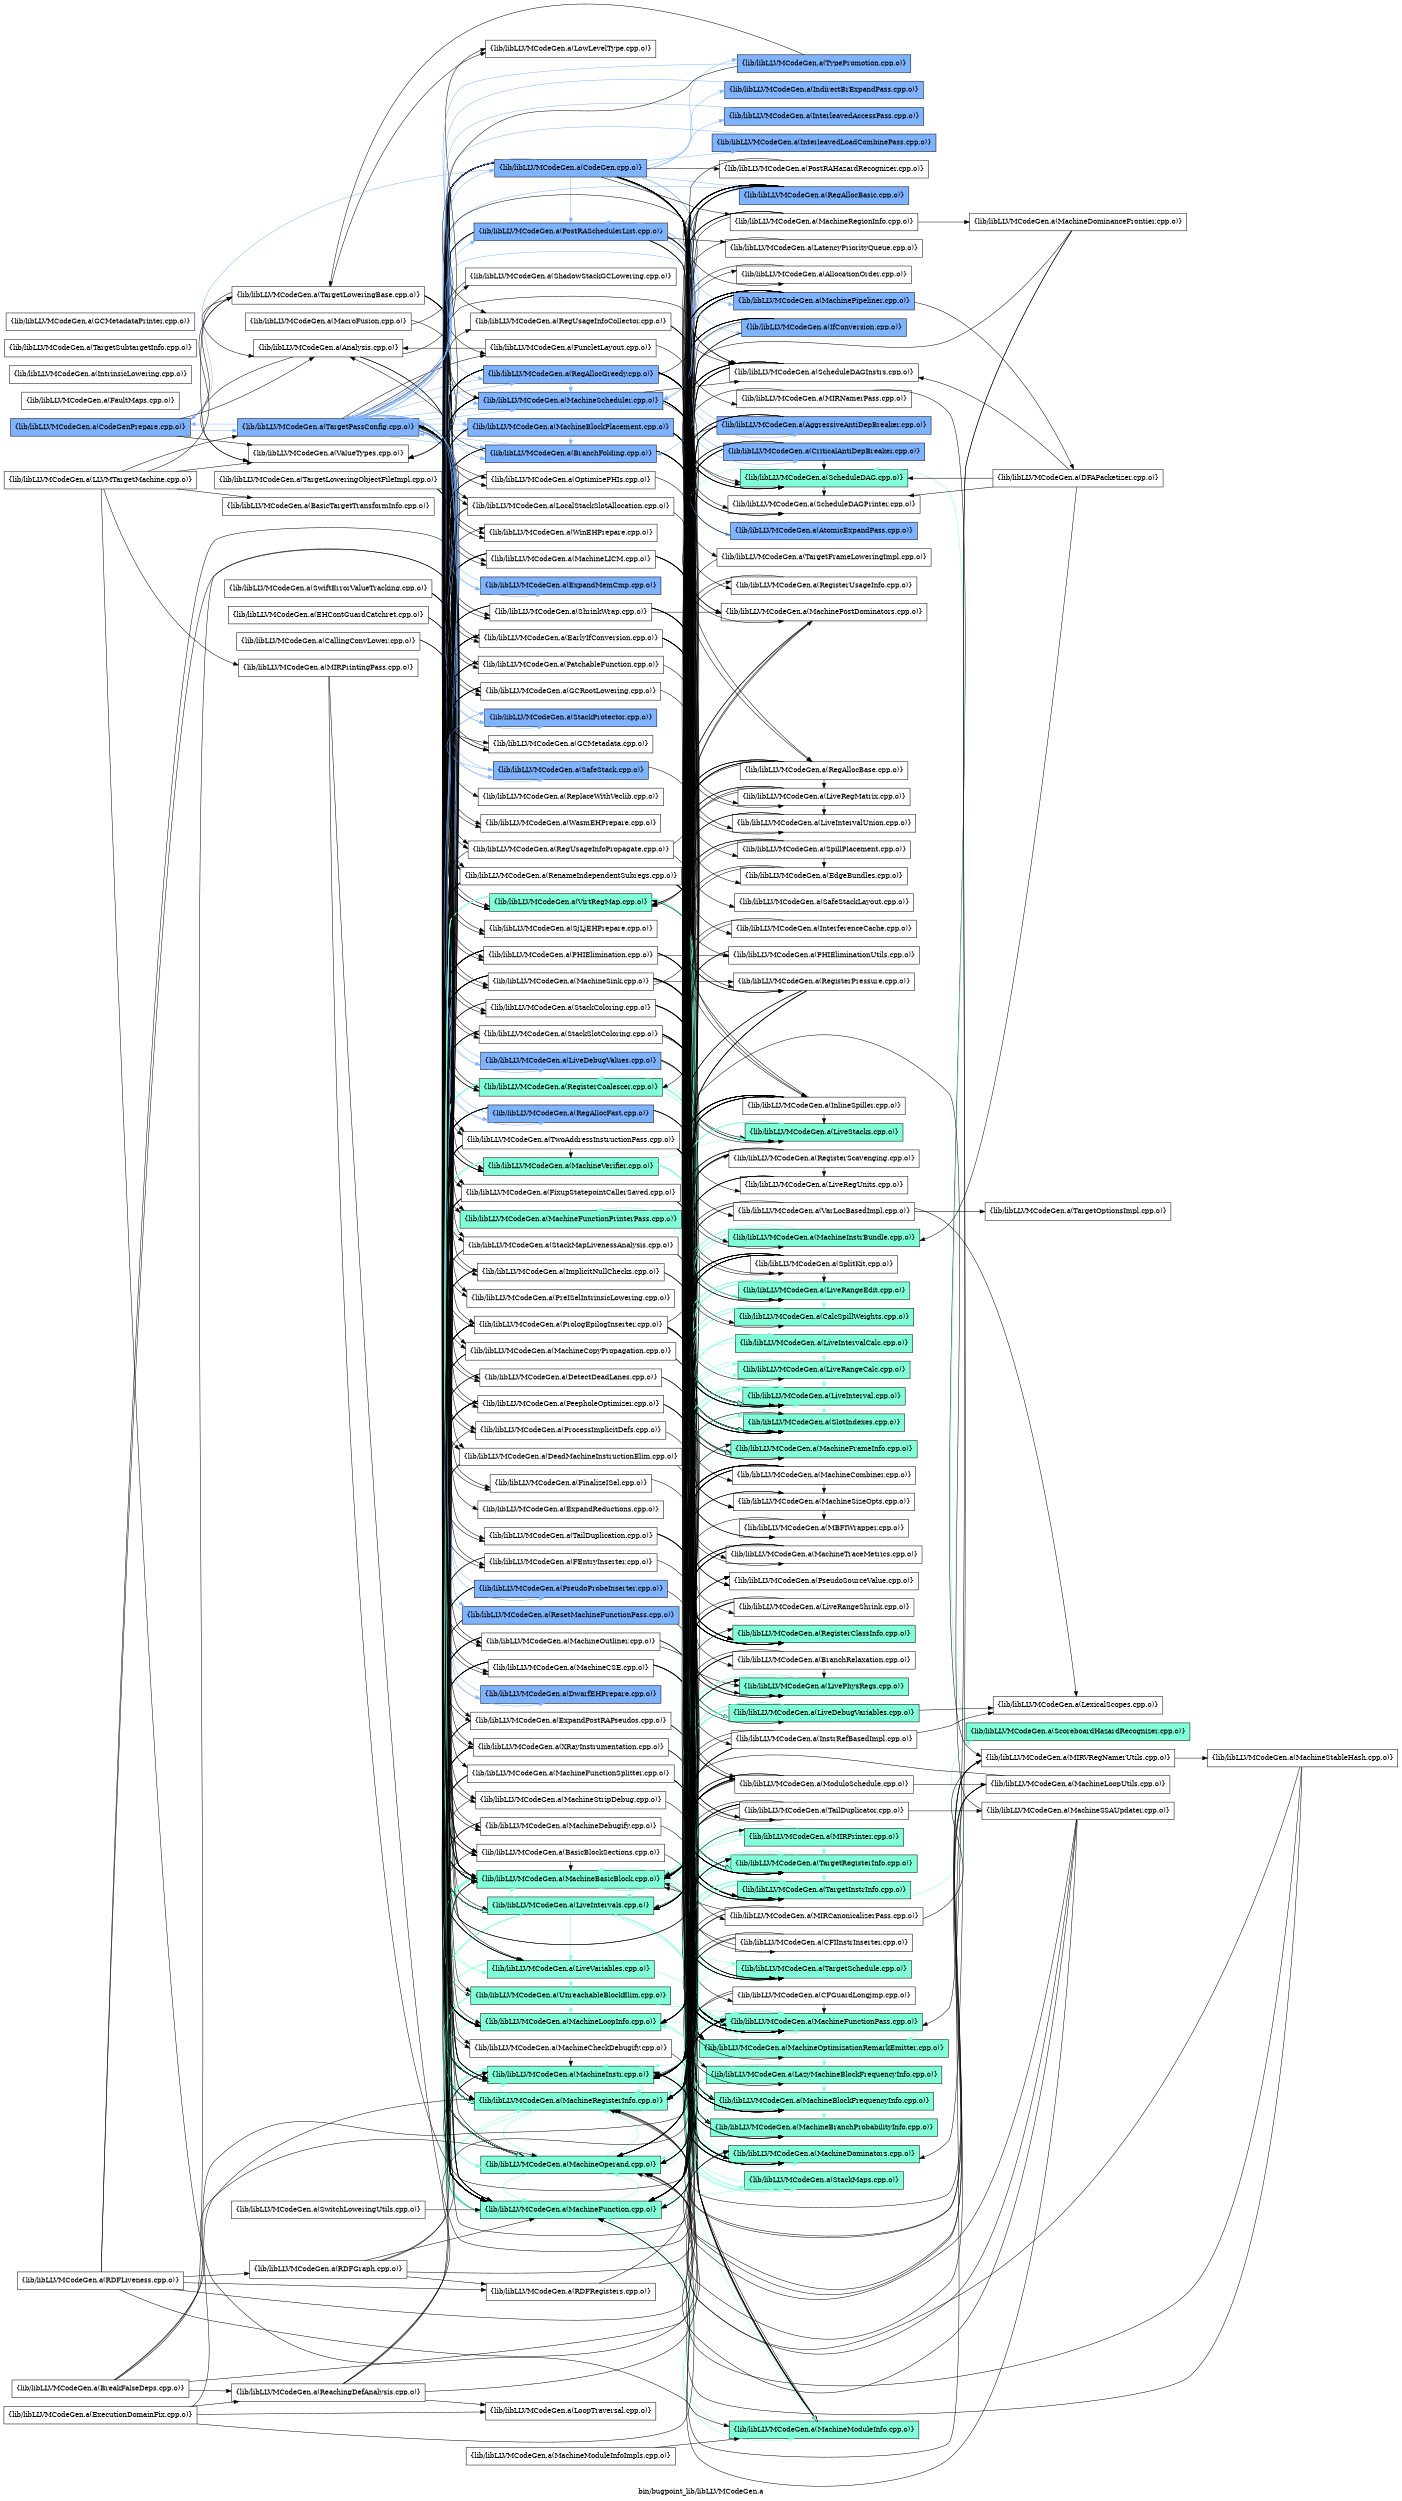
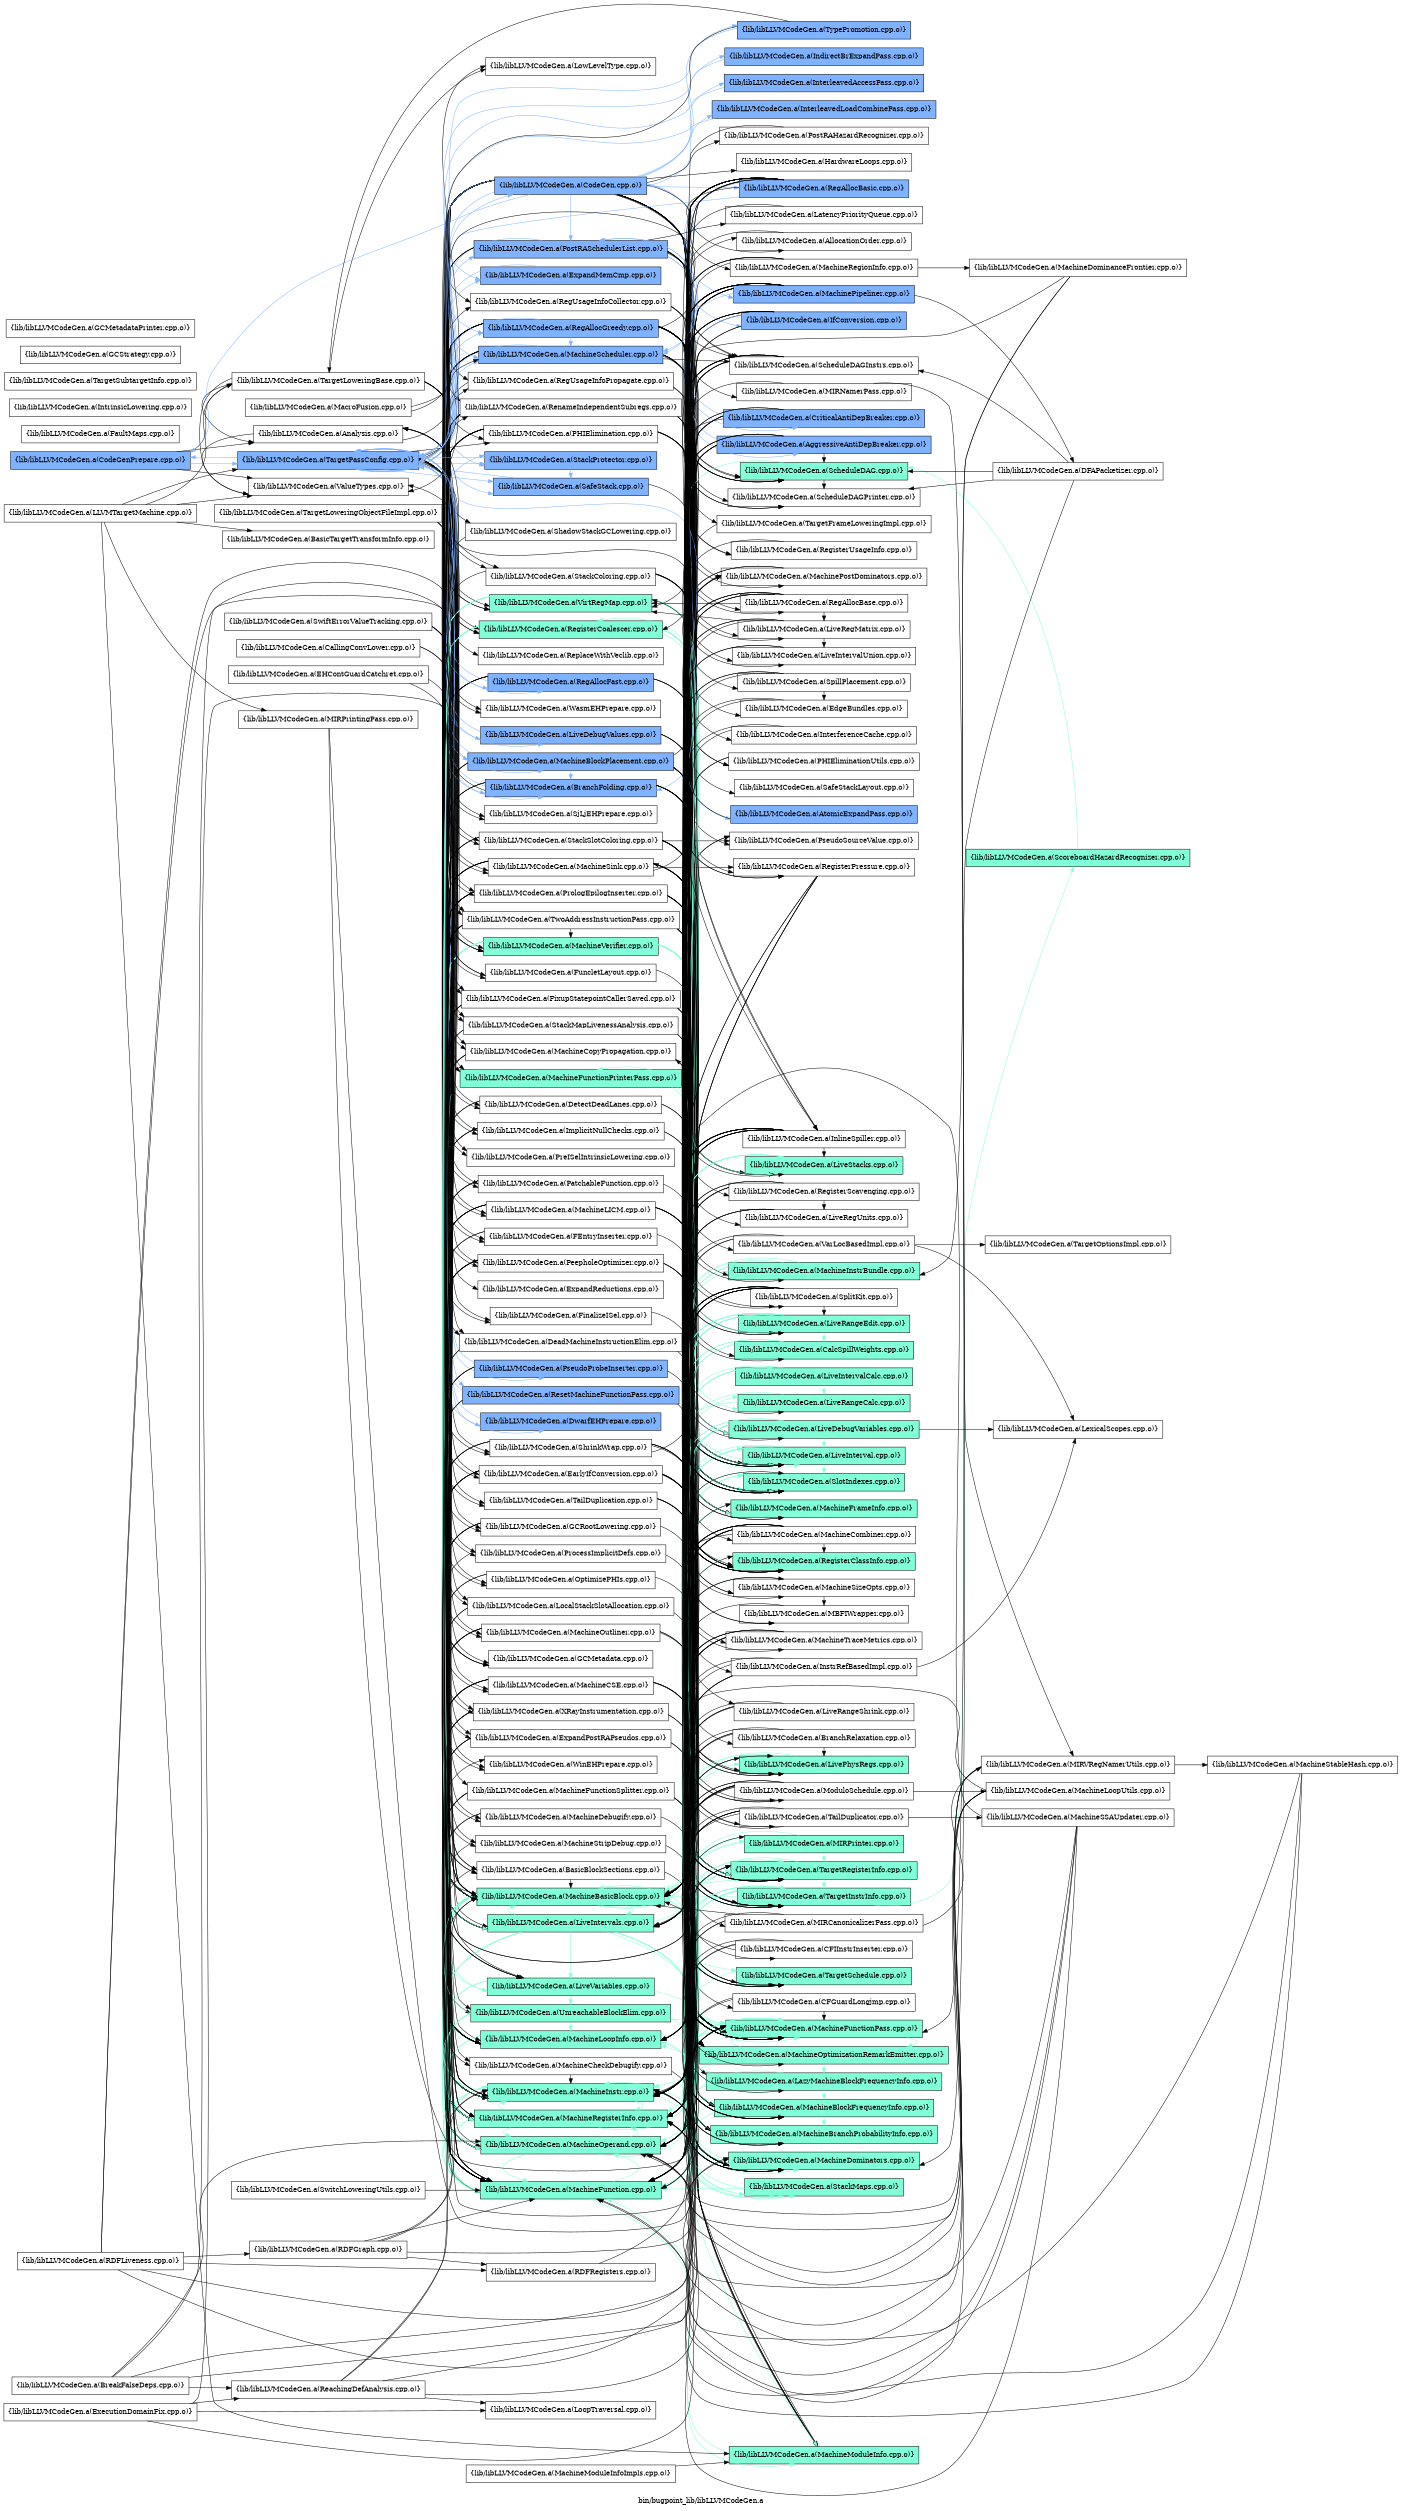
node "{lib/libLLVMCodeGen.a(HardwareLoops.cpp.o)}": added
node "{lib/libLLVMCodeGen.a(GCStrategy.cpp.o)}": added
edge "{lib/libLLVMCodeGen.a(GCMetadata.cpp.o)}" -> "{lib/libLLVMCodeGen.a(TargetPassConfig.cpp.o)}": reversed
edge "{lib/libLLVMCodeGen.a(StackColoring.cpp.o)}" -> "{lib/libLLVMCodeGen.a(MachineInstr.cpp.o)}": removed
edge "{lib/libLLVMCodeGen.a(MachineSink.cpp.o)}" -> "{lib/libLLVMCodeGen.a(MachineBranchProbabilityInfo.cpp.o)}": reversed
edge "{lib/libLLVMCodeGen.a(MachineCopyPropagation.cpp.o)}" -> "{lib/libLLVMCodeGen.a(MachineFunctionPass.cpp.o)}": reversed
edge "{lib/libLLVMCodeGen.a(MachineFunction.cpp.o)}" -> "{lib/libLLVMCodeGen.a(ModuloSchedule.cpp.o)}": reversed
